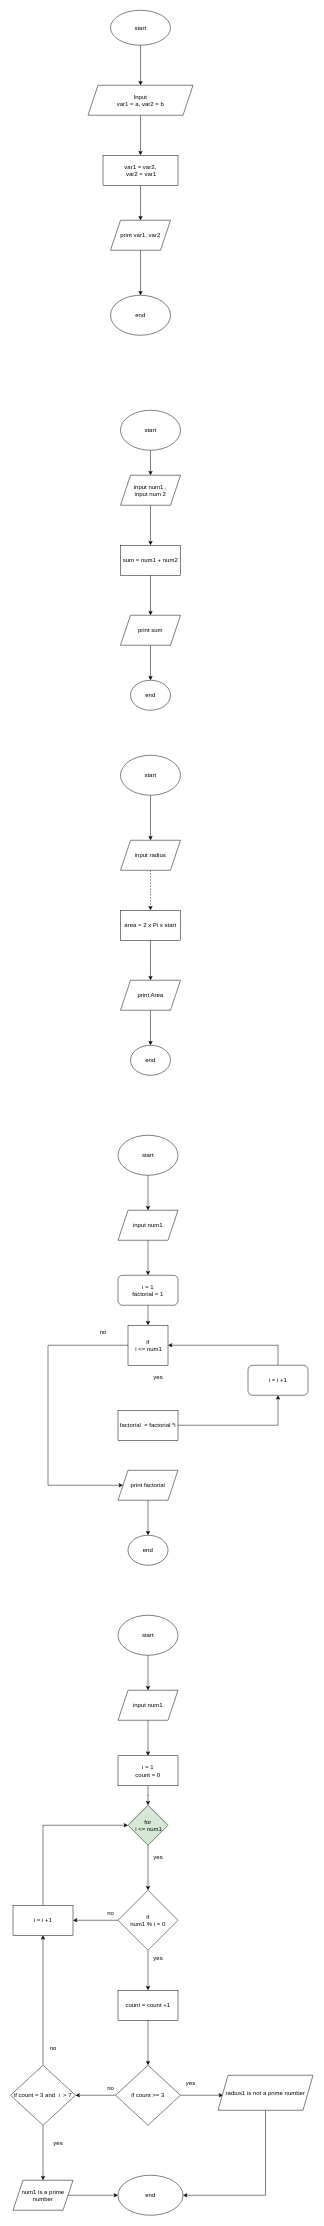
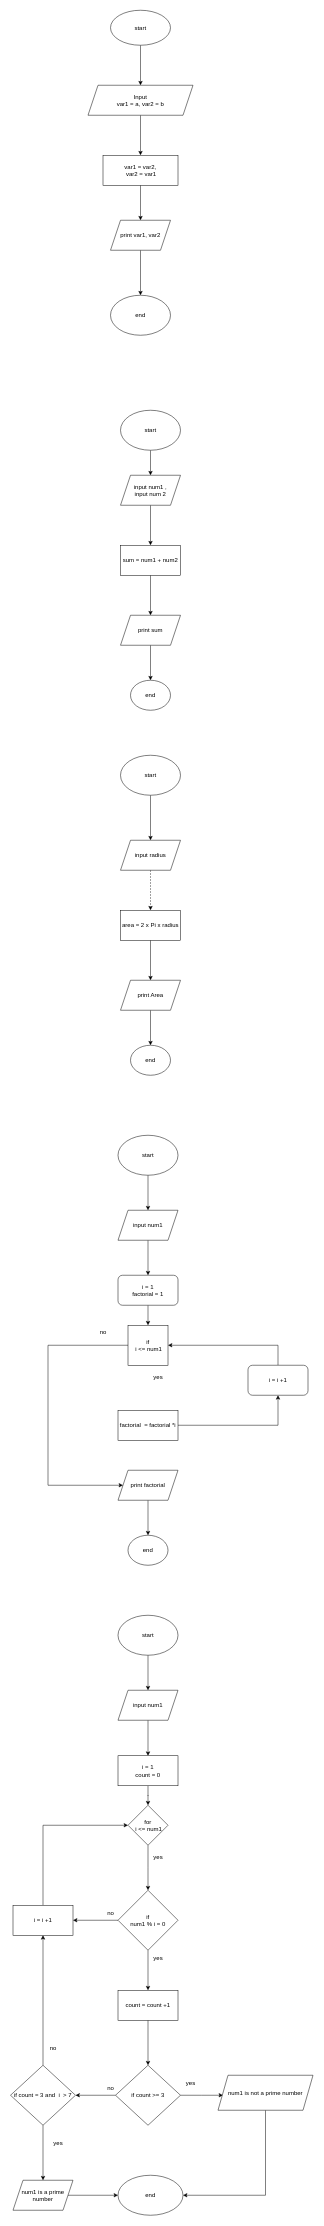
node "area = 2 x Pi x start": label "area = 2 x Pi x start" -> "area = 2 x Pi x radius"
node "for i <= num1": fillcolor #d5e8d4 -> #ffffff
node "radius1 is not a prime number": label "radius1 is not a prime number" -> "num1 is not a prime number"
